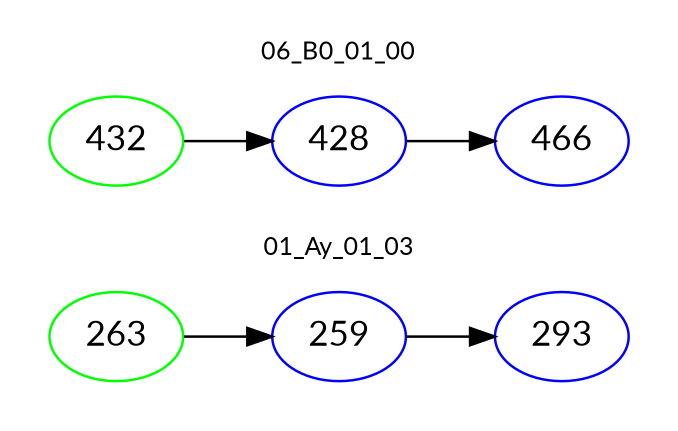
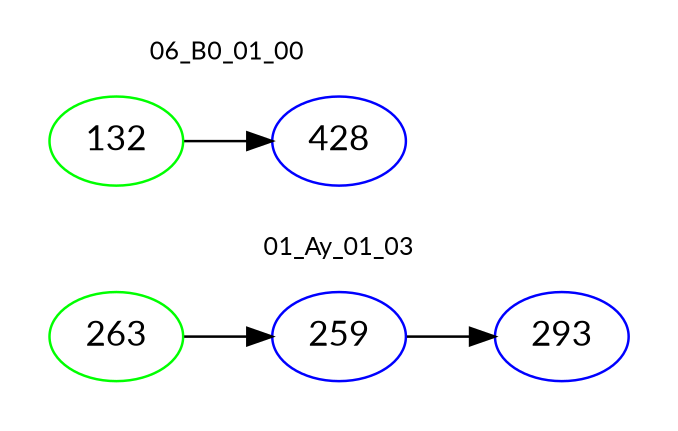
node "432": label "432" -> "132"
node "466": removed
